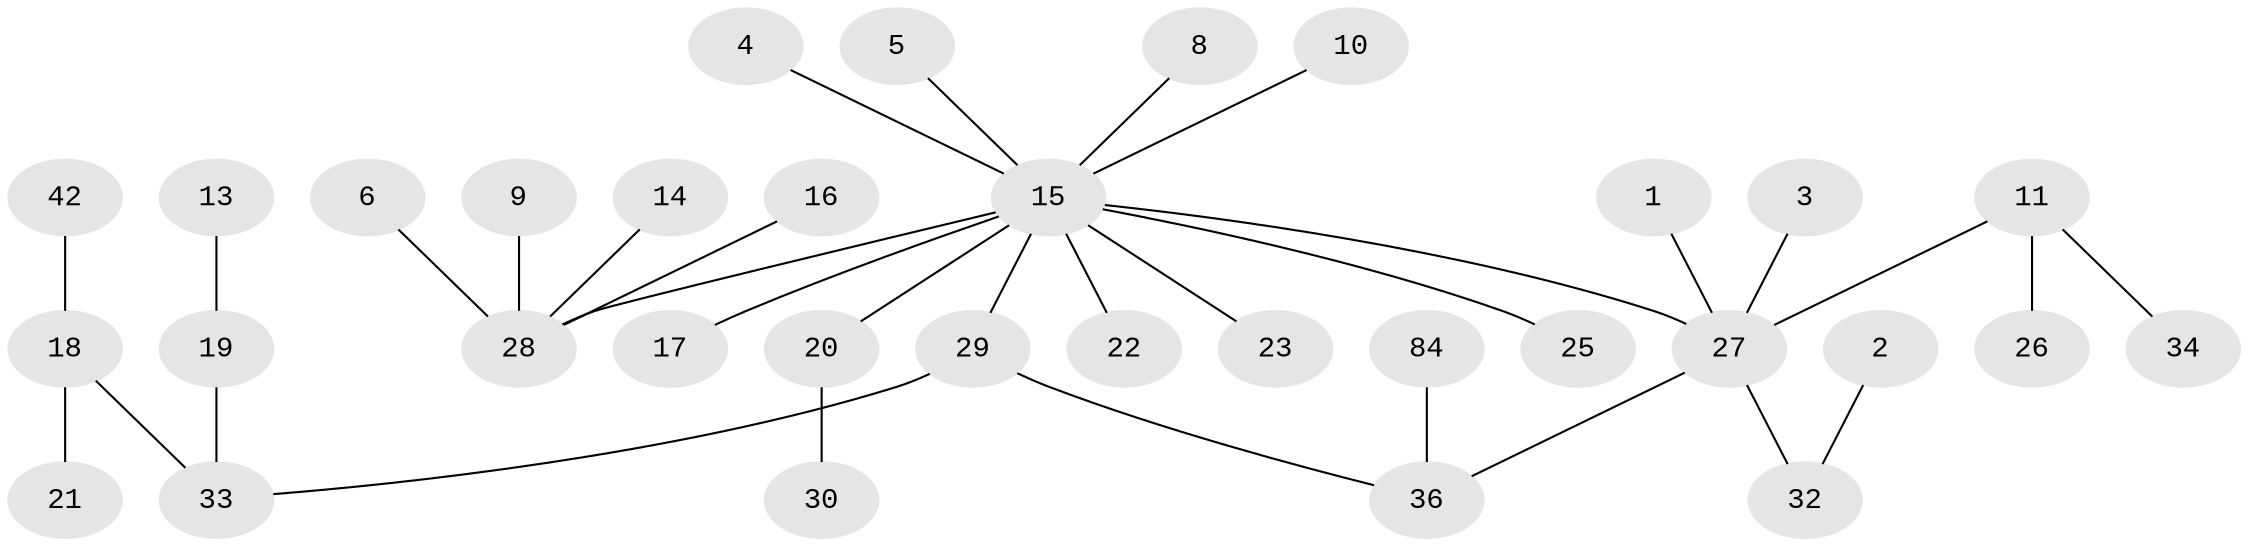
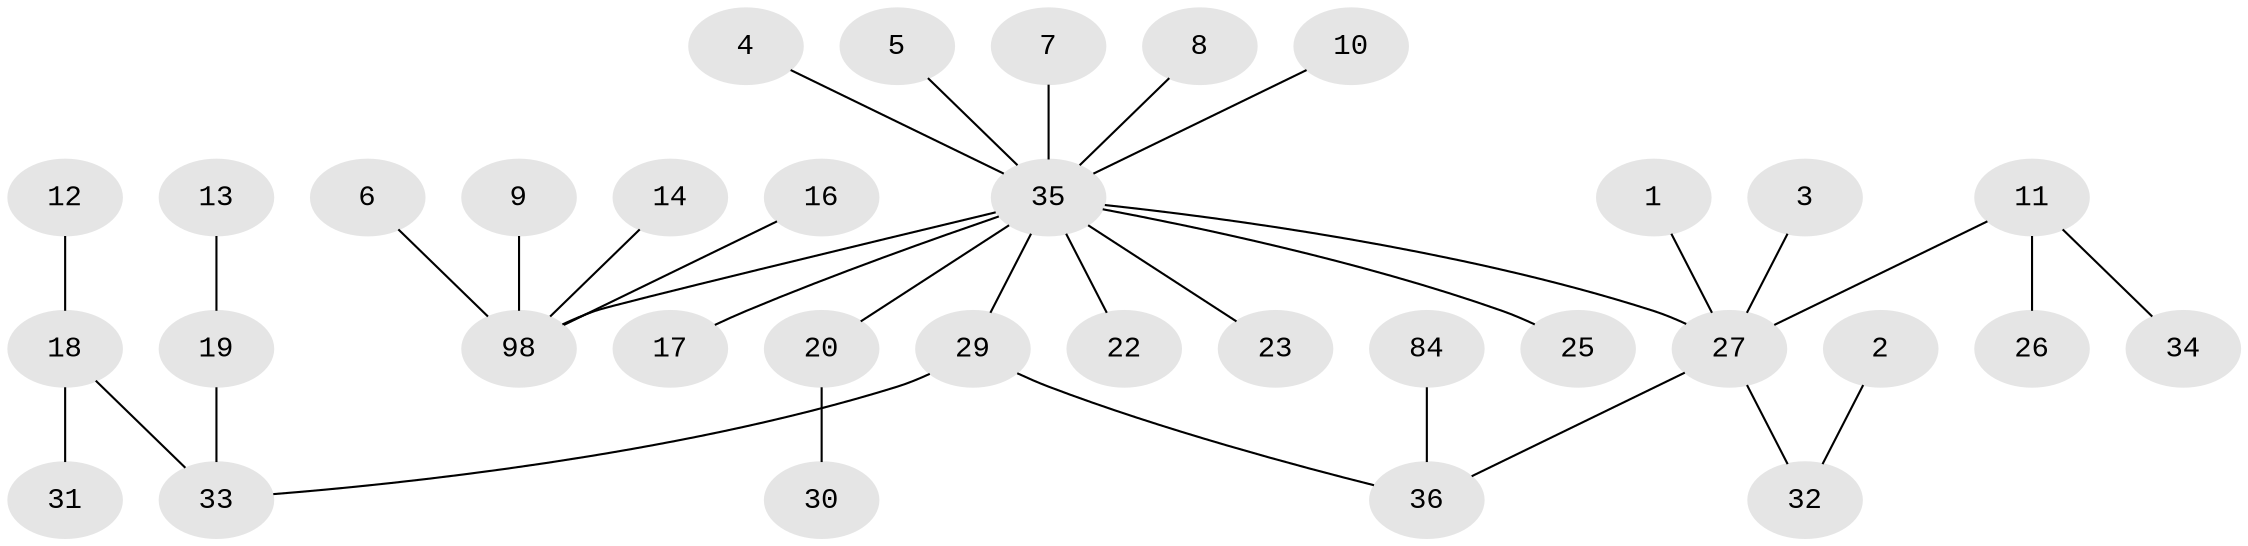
node "7": added
node "42": label "42" -> "12"
node "15": label "15" -> "35"
node "28": label "28" -> "98"
node "21": label "21" -> "31"
